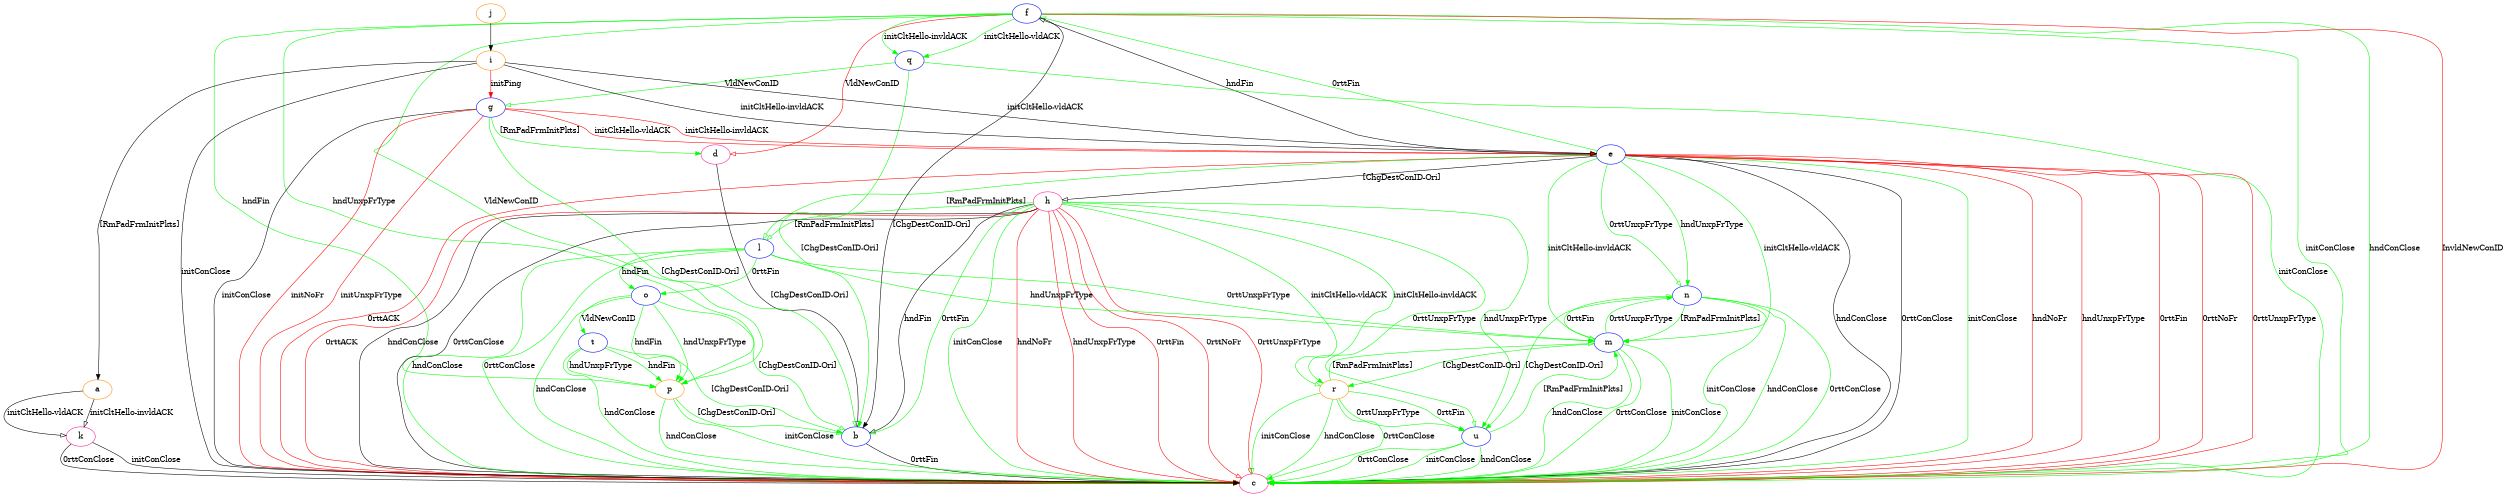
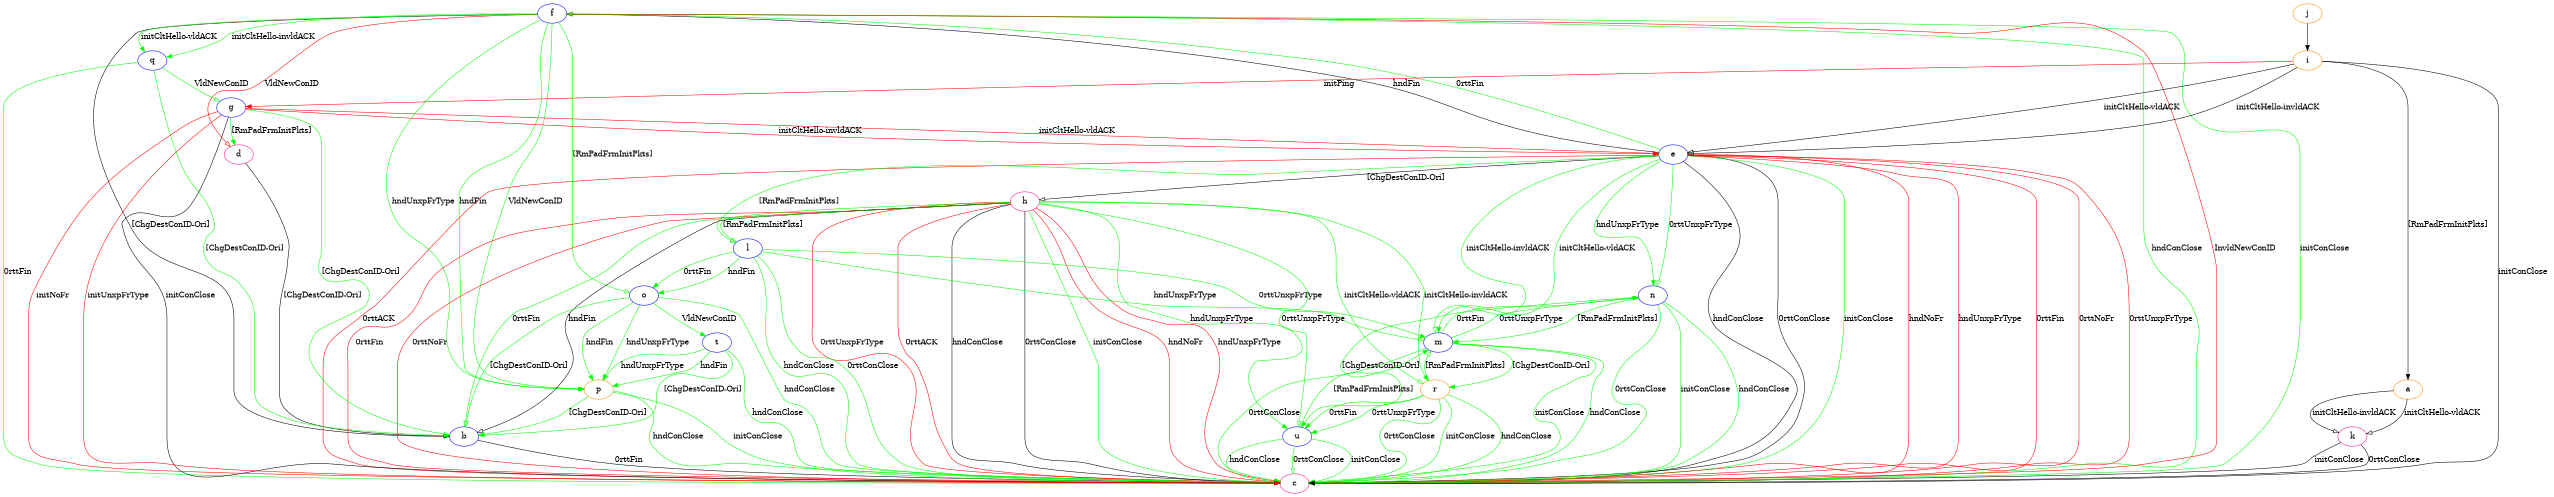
edge "f" -> "o": added, label "[RmPadFrmInitPkts]"
edge "q" -> "c": label "initConClose " -> "0rttFin "
